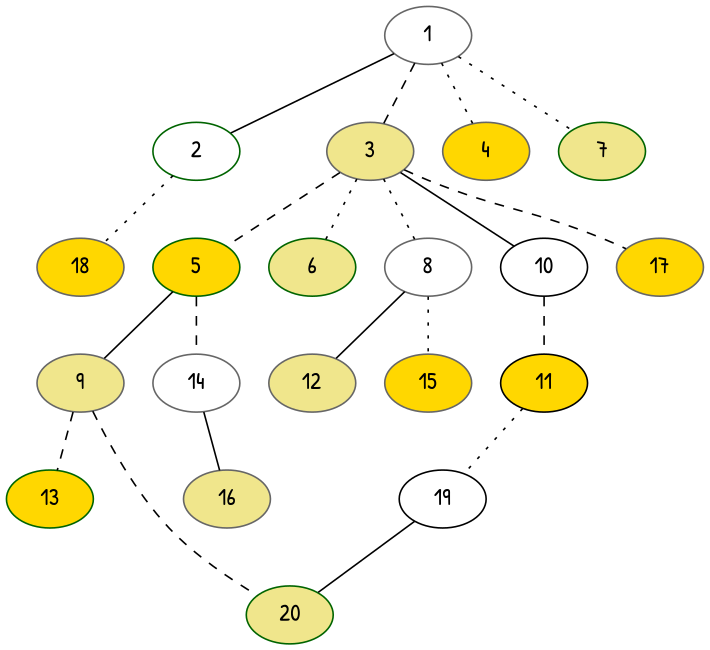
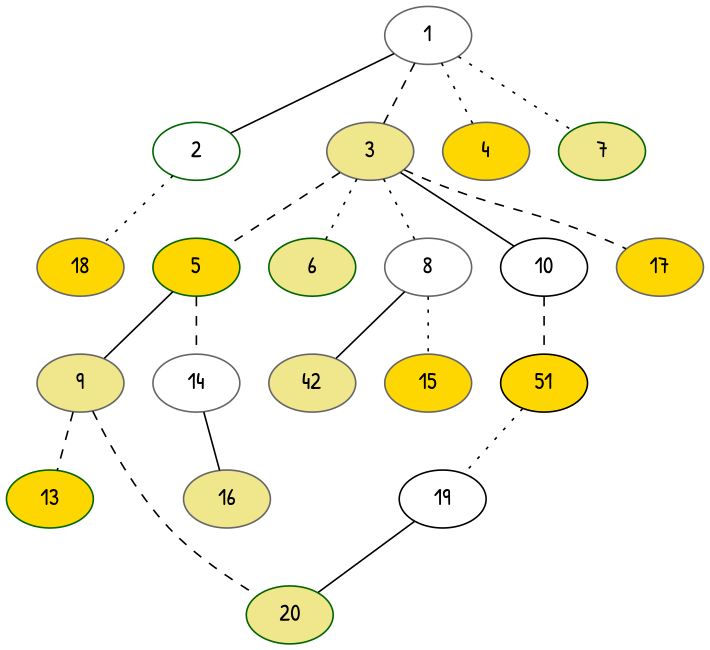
node "12": label "12" -> "42"
node "11": label "11" -> "51"
